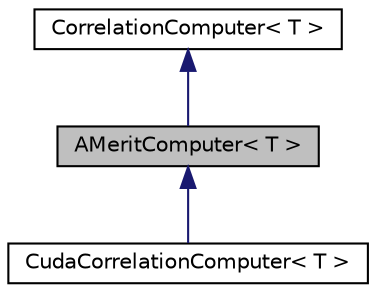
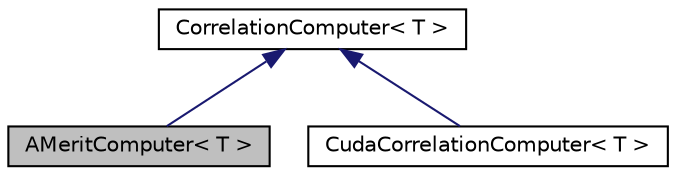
edge "CudaCorrelationComputer< T >" -> "AMeritComputer< T >": now "CudaCorrelationComputer< T >" -> "CorrelationComputer< T >"
